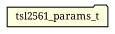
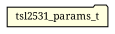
node "tsl2561_params_t": label "tsl2561_params_t" -> "tsl2531_params_t"
